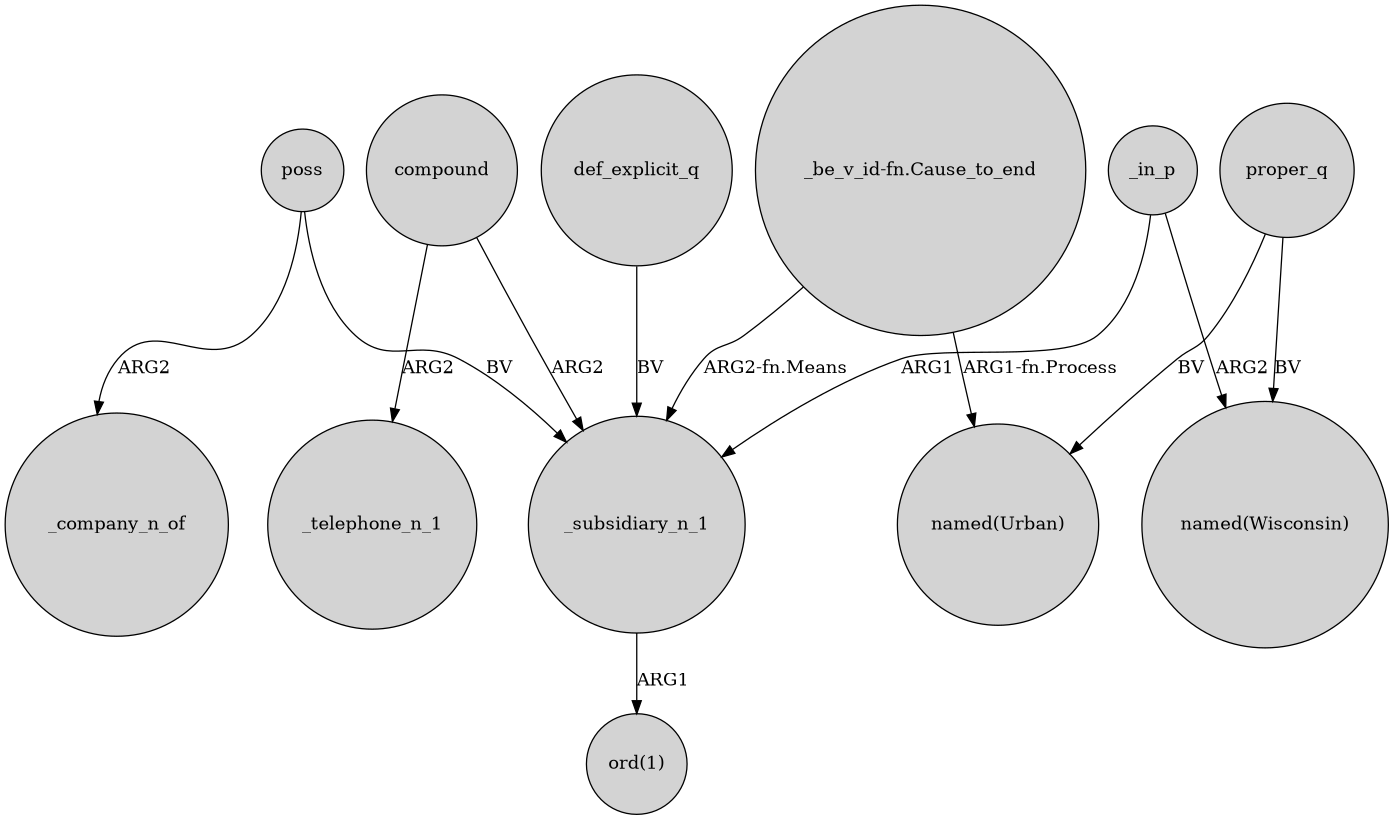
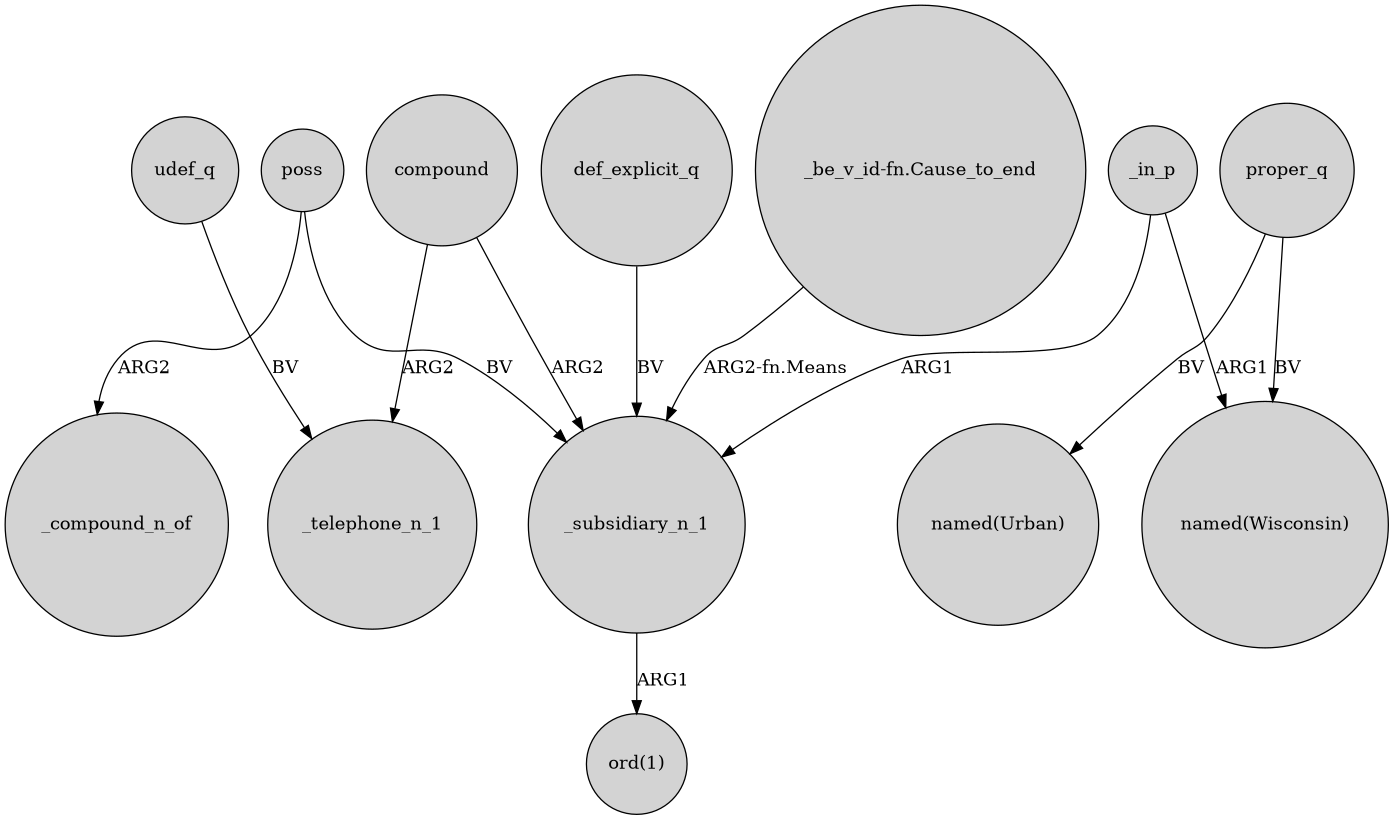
node "udef_q": added
edge "_in_p" -> "named(Wisconsin)": label "ARG2" -> "ARG1"
edge "_be_v_id-fn.Cause_to_end" -> "named(Urban)": removed, label "ARG1-fn.Process"
node "_company_n_of": label "_company_n_of" -> "_compound_n_of"
